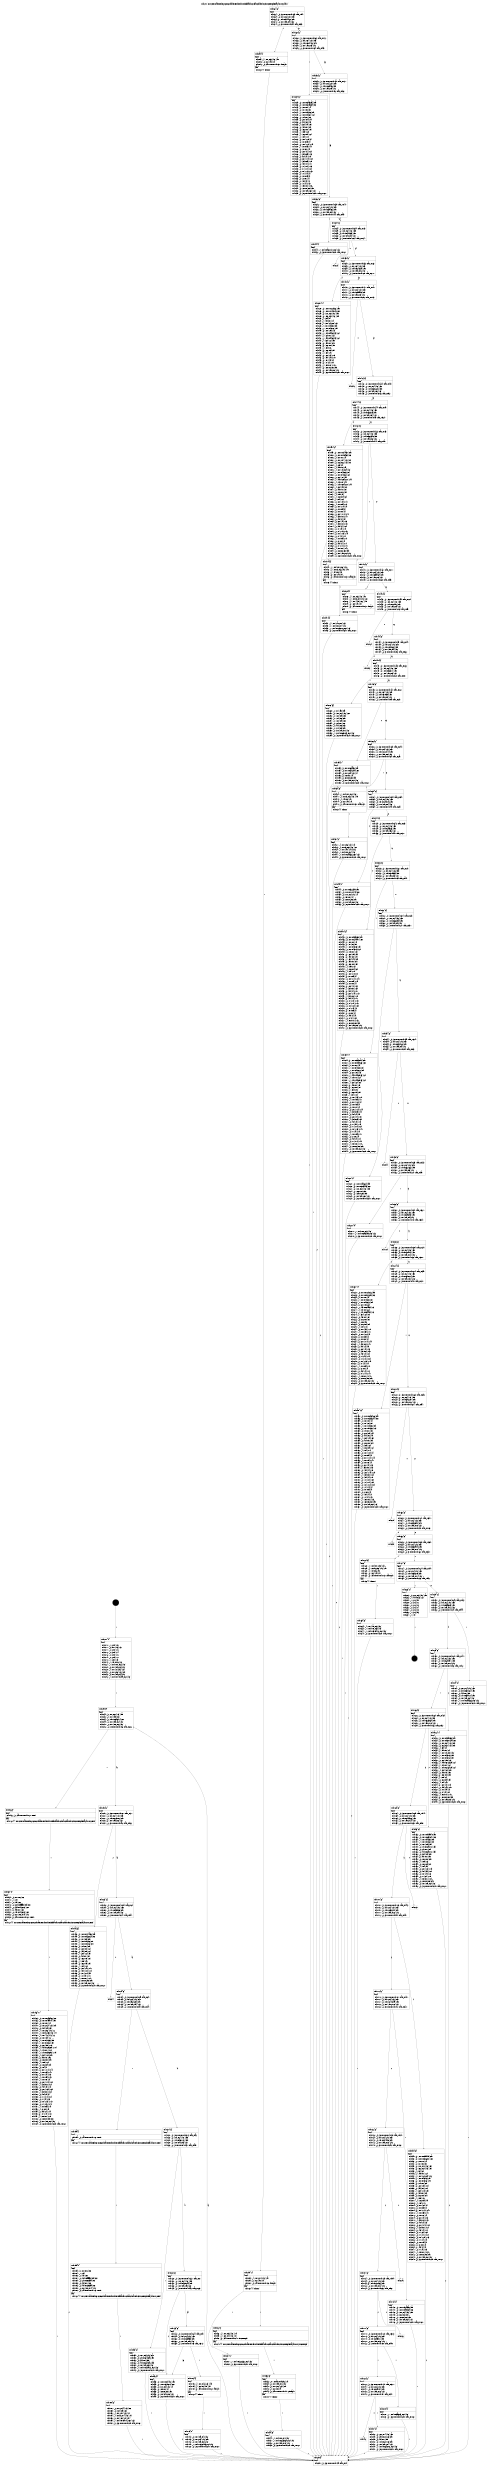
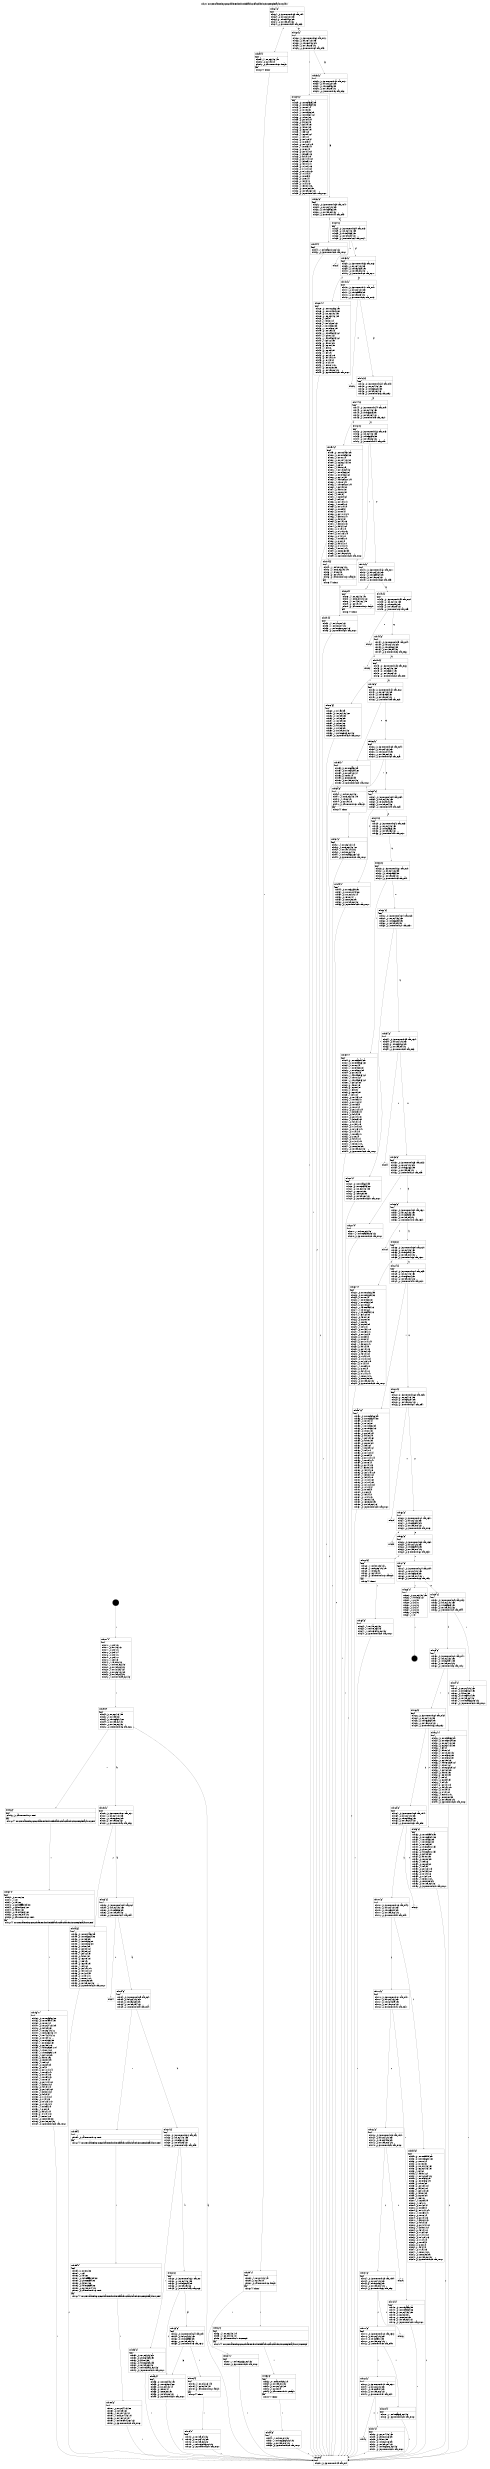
node "0x4019a0 [134]": removed
